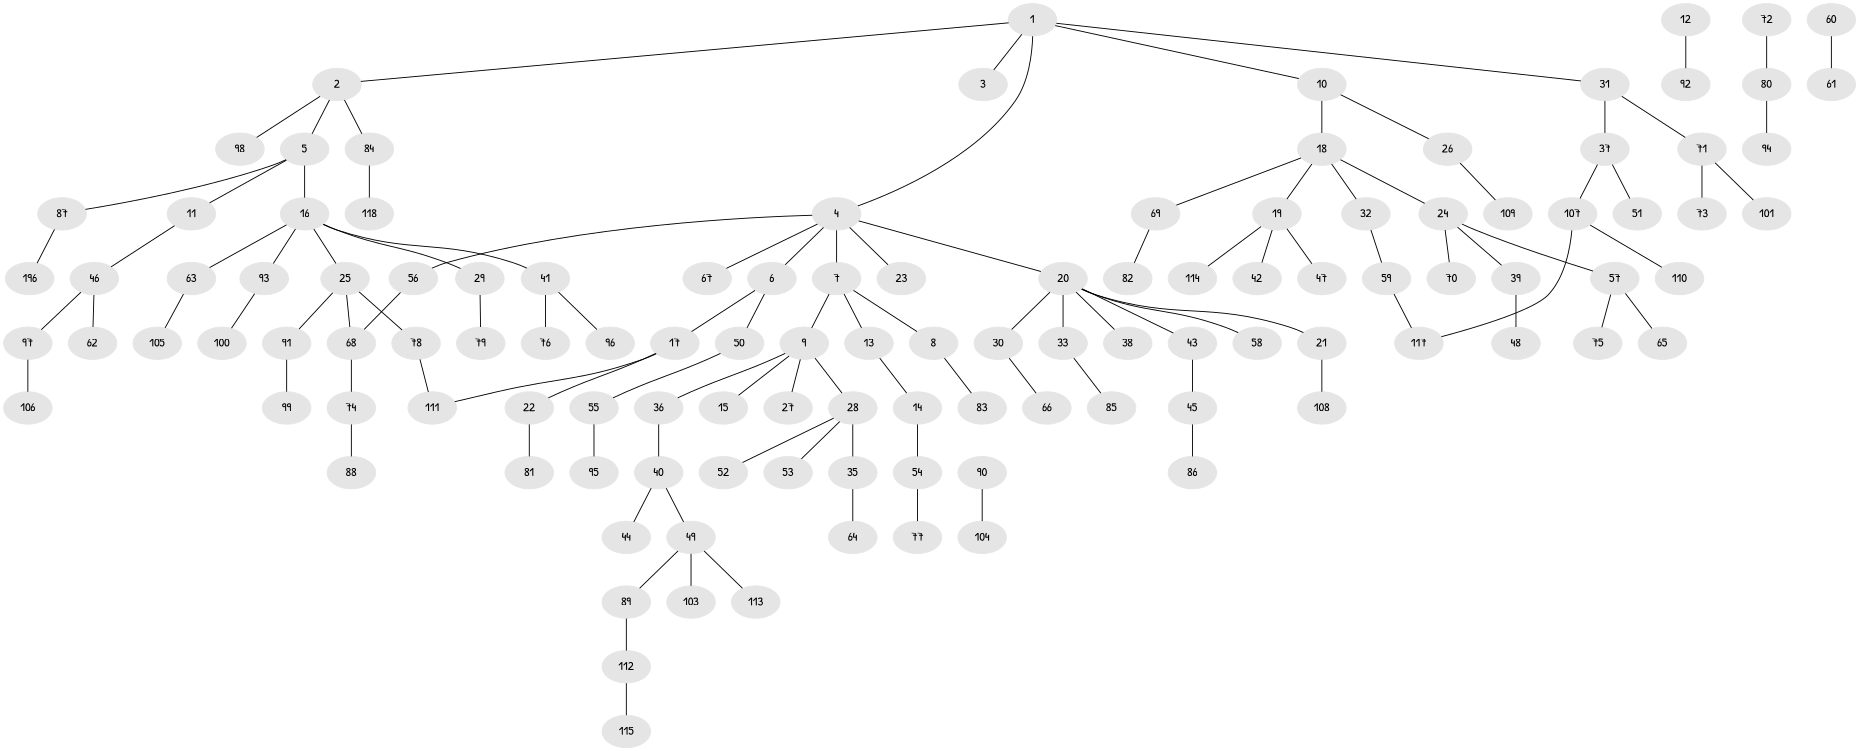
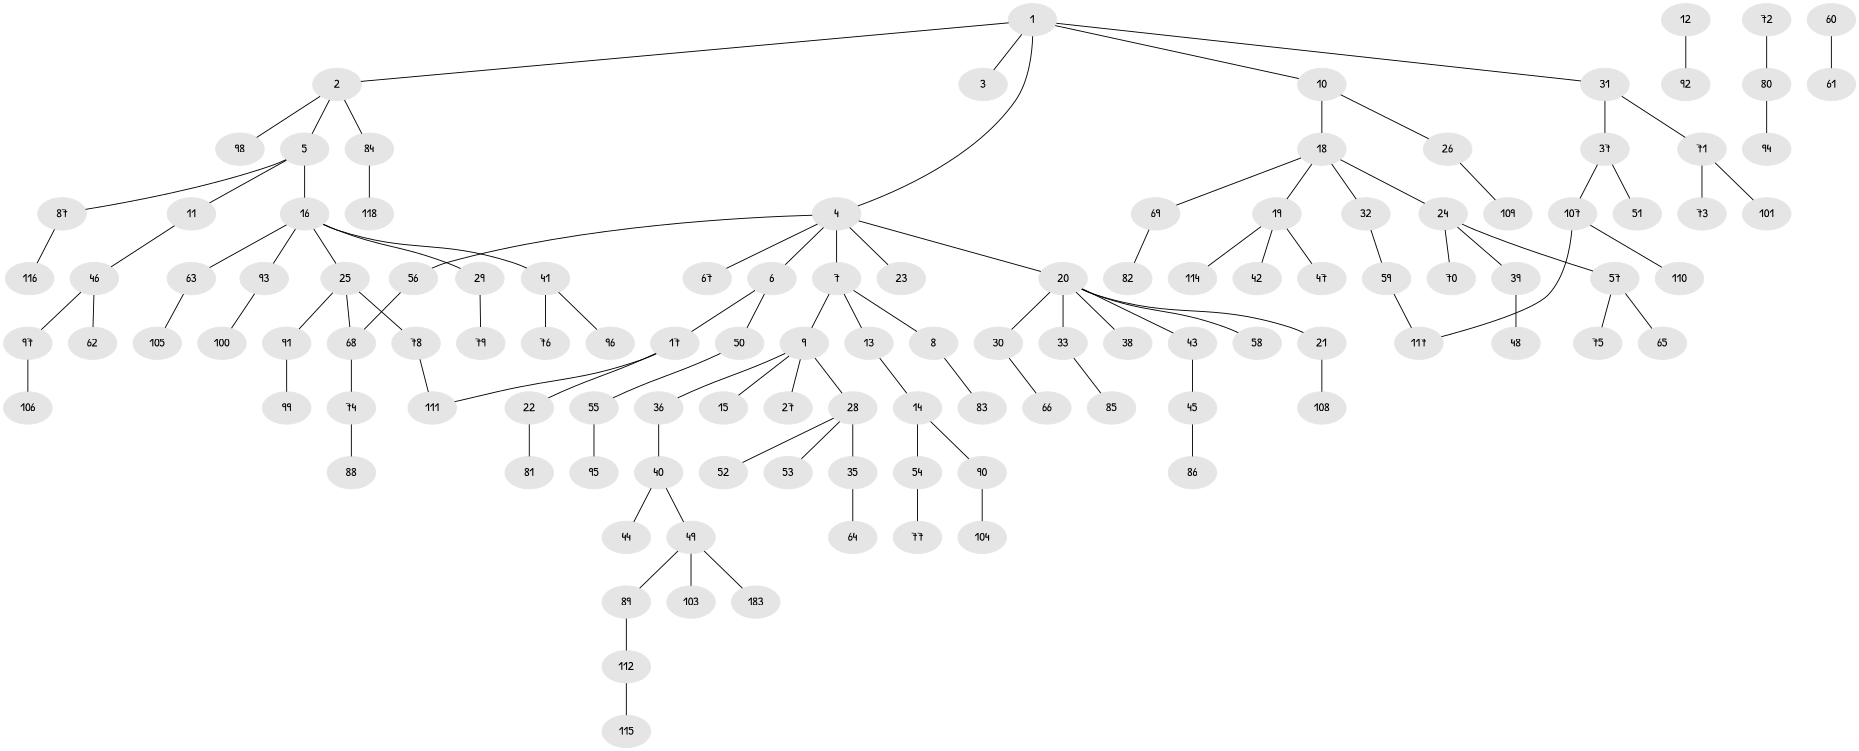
node "196": label "196" -> "116"
edge "14" -- "90": added
node "113": label "113" -> "183"
